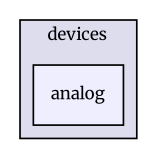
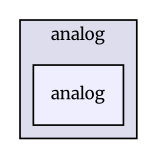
cluster "devices": label "devices" -> "analog"
